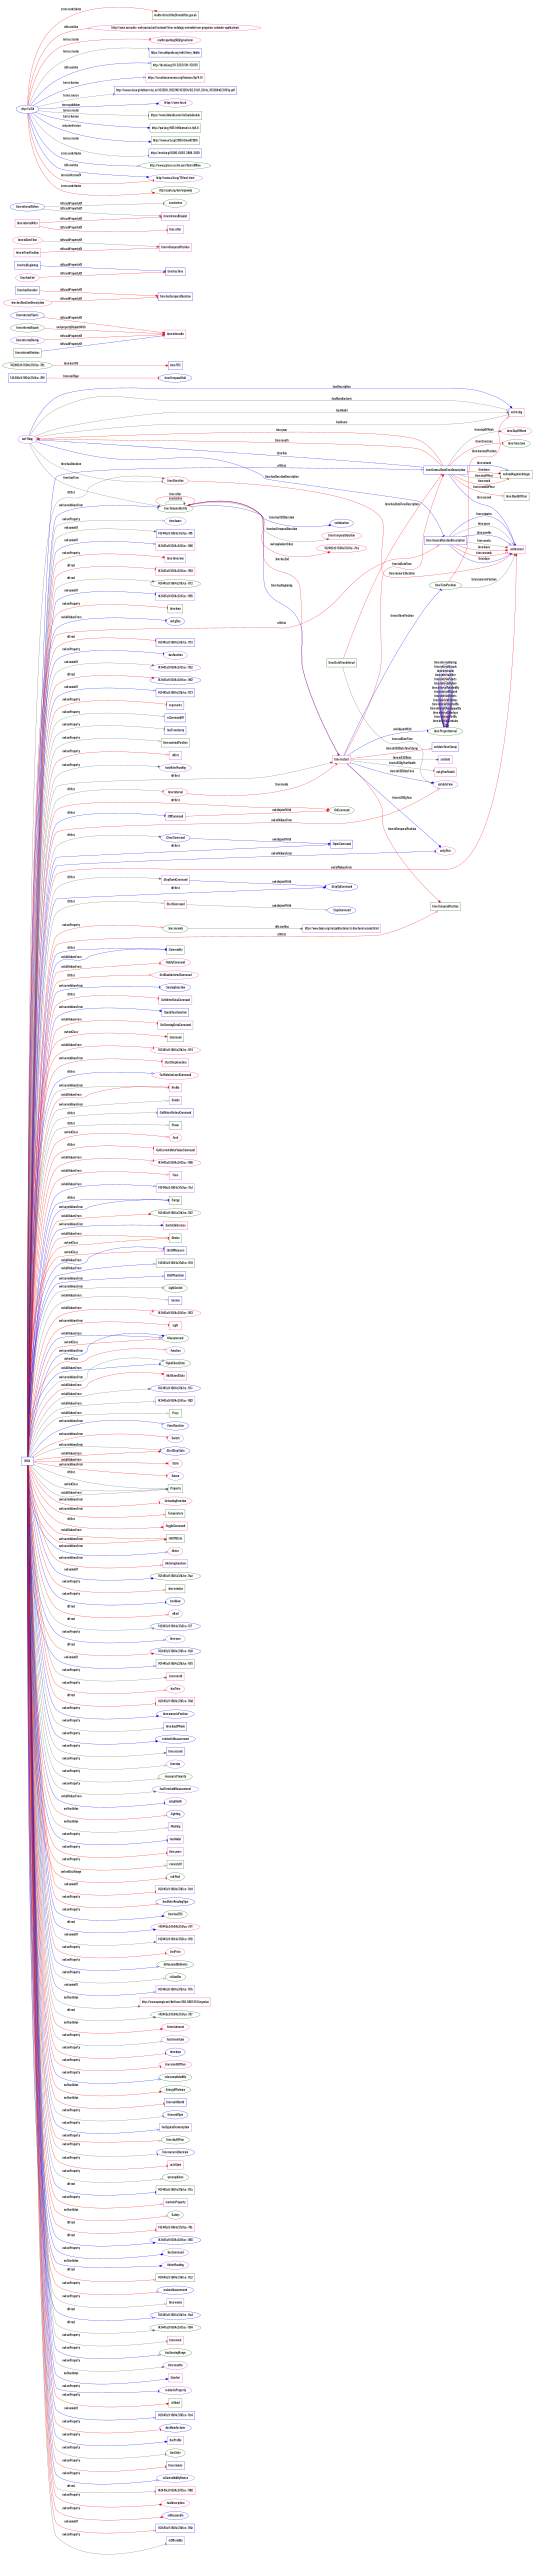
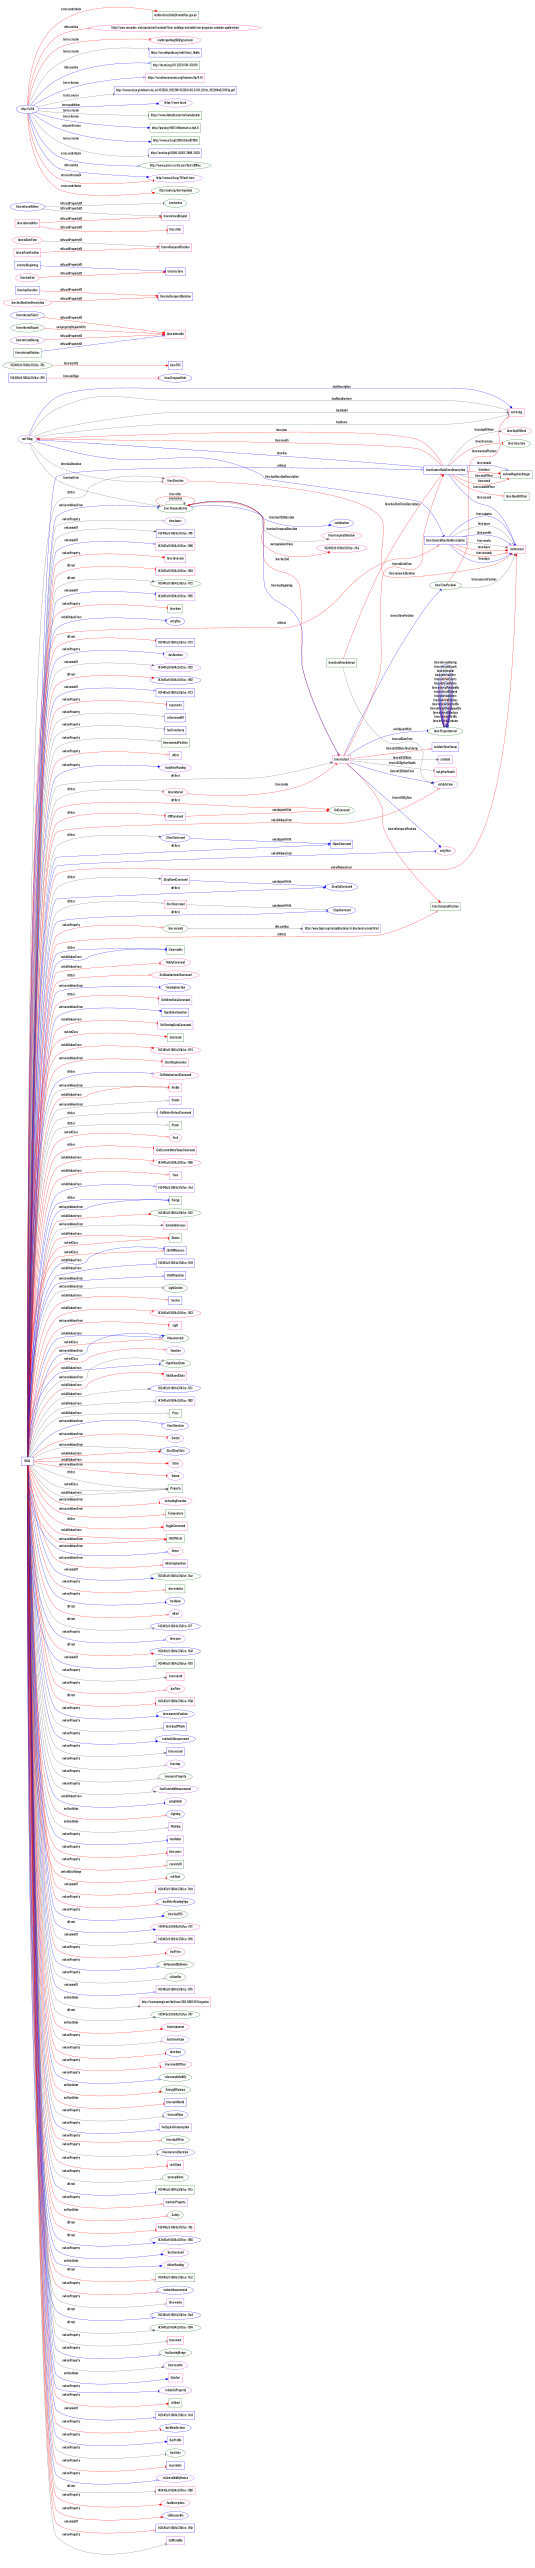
edge "NULL" -> ":StopCommand": added, label "rdf:first"
edge "NULL" -> ":hasMeterReading": color gray40 -> blue
edge "NULL" -> ":OffCommand": color blue -> red
edge "NULL" -> "142445c9:1604c37d7ce:-7f74": arrowhead tee -> diamond
edge "NULL" -> ":SwitchOnService": color blue -> gray40
node "142445c9:1604c37d7ce:-7f6f": color darkgreen -> blue
edge "NULL" -> ":Service": color gray40 -> red
node "time:minute": label "time:minute" -> "org:minute"
